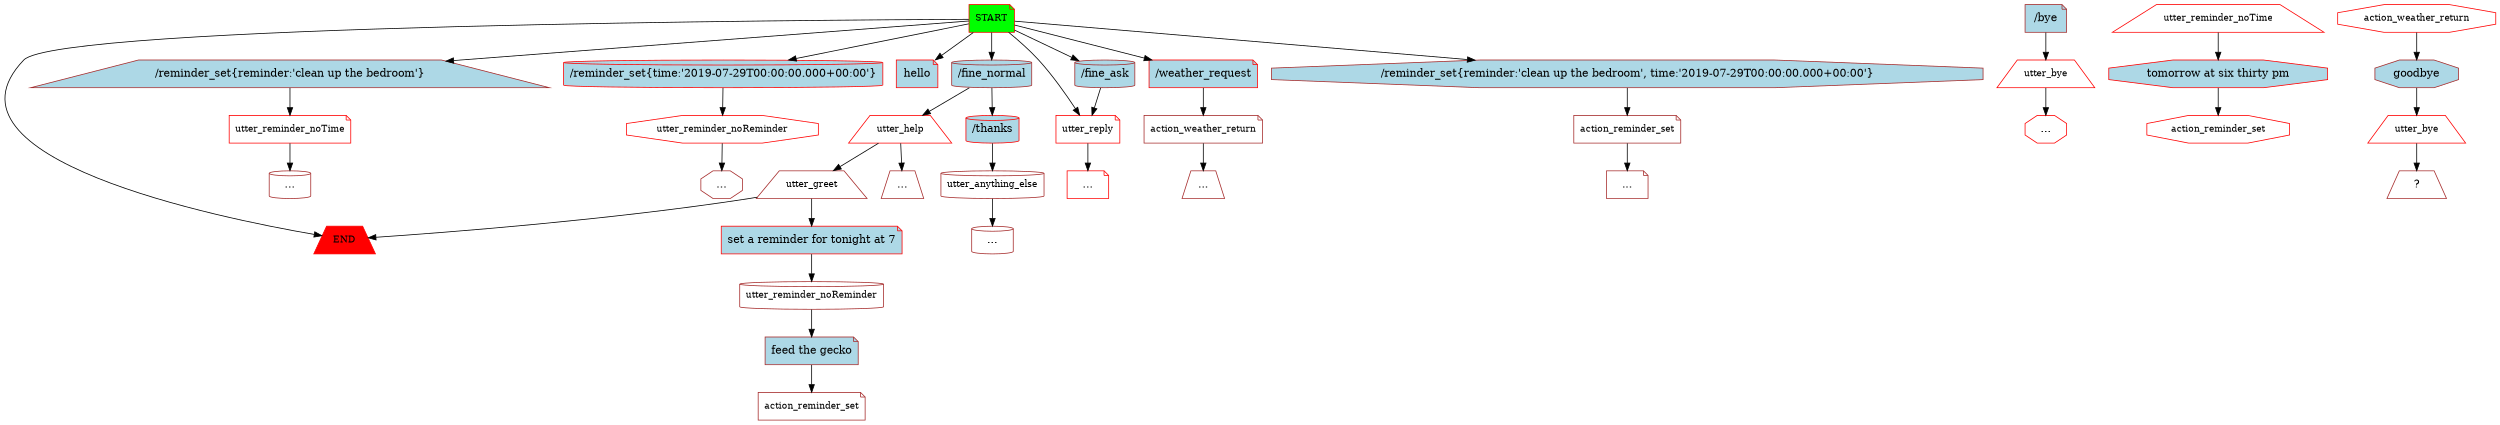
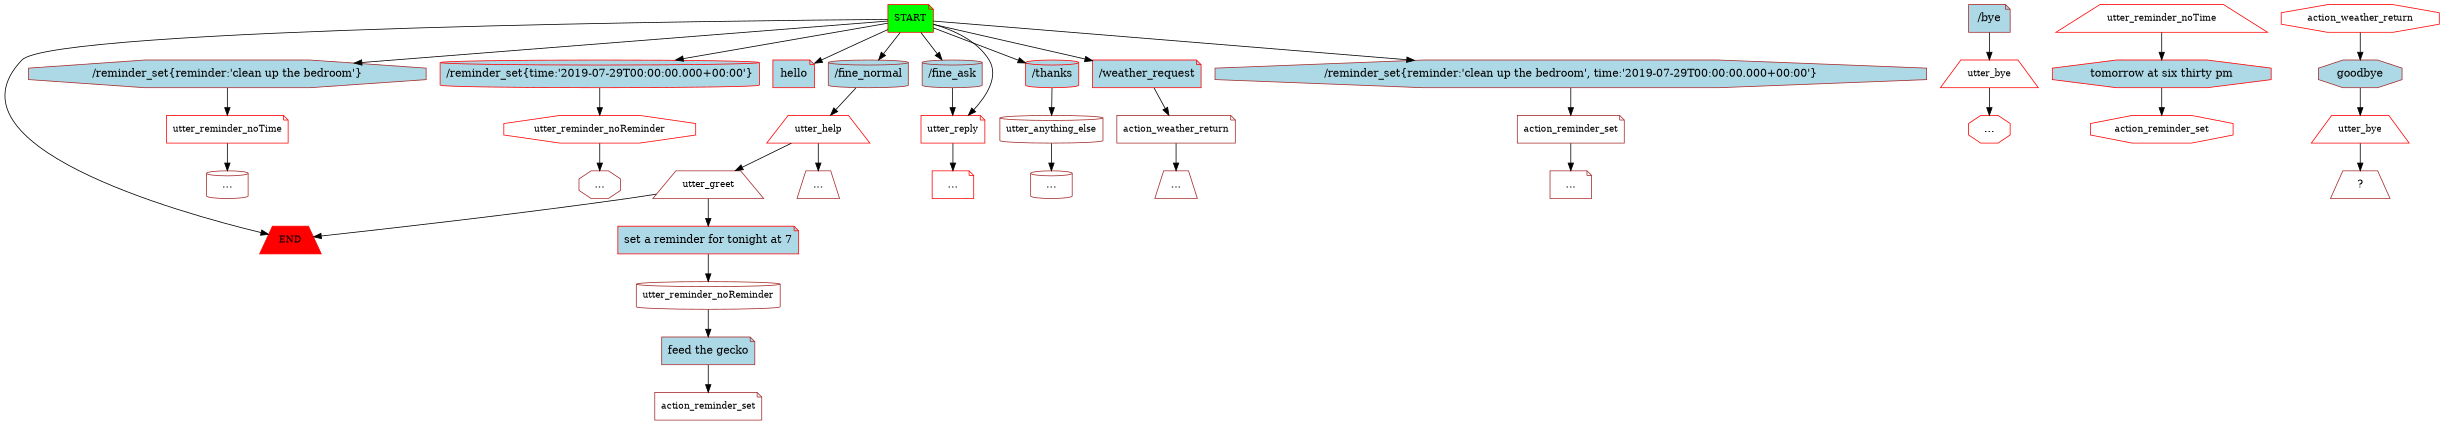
node "/reminder_set{reminder:'clean up the bedroom'}": shape trapezium -> octagon
edge "/fine_normal" -> "/thanks": now "START" -> "/thanks"
